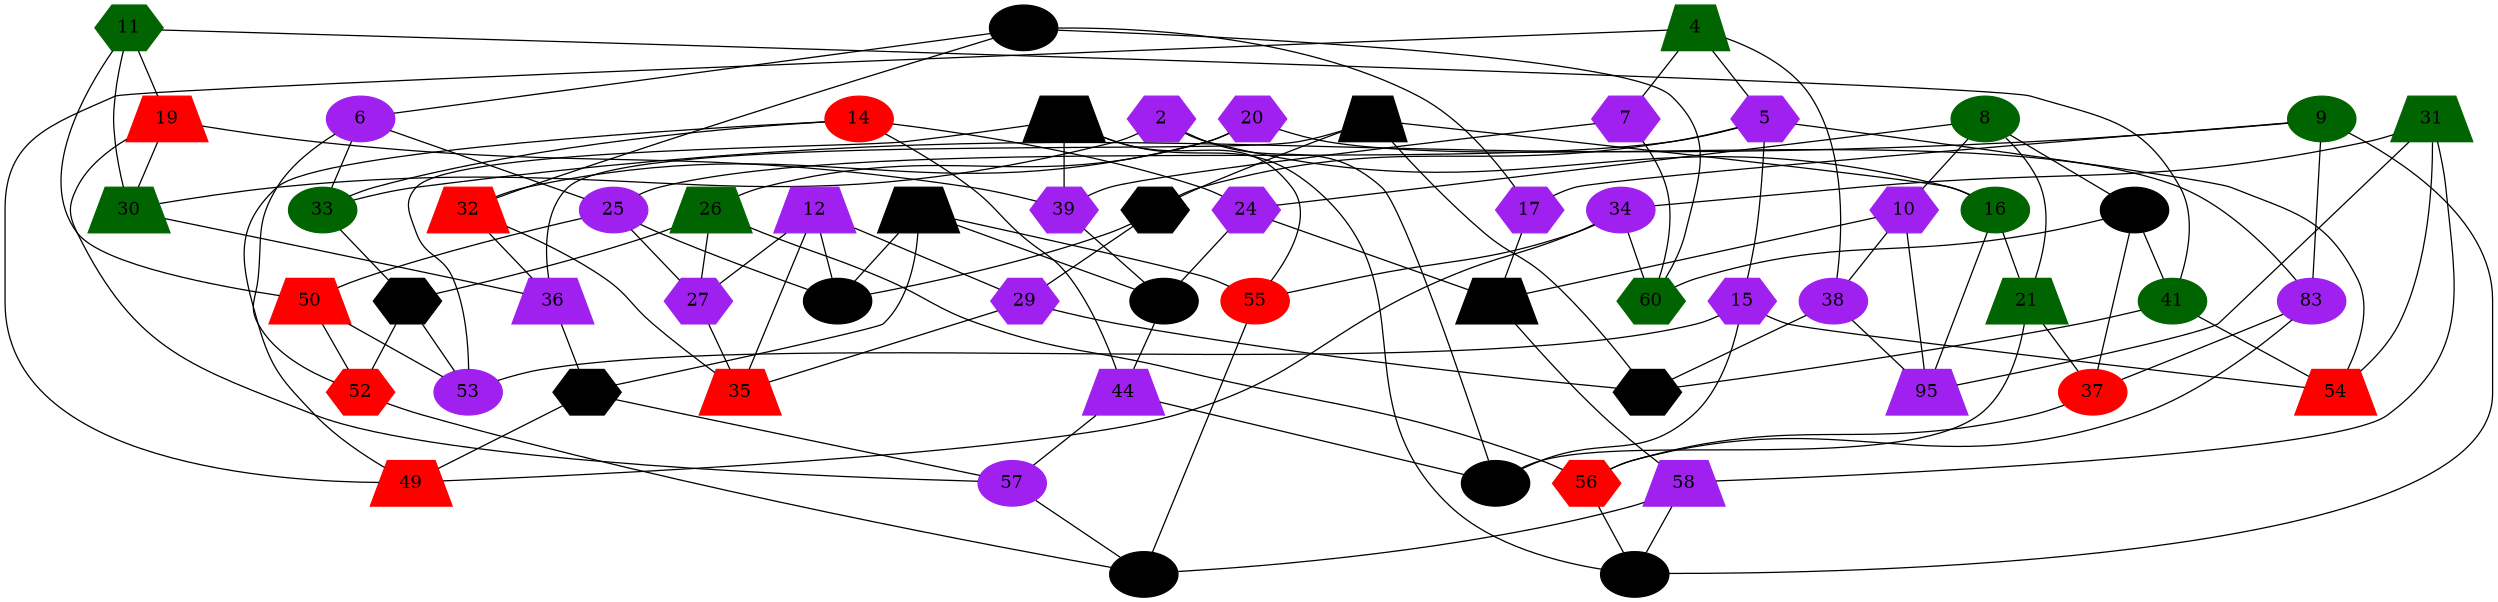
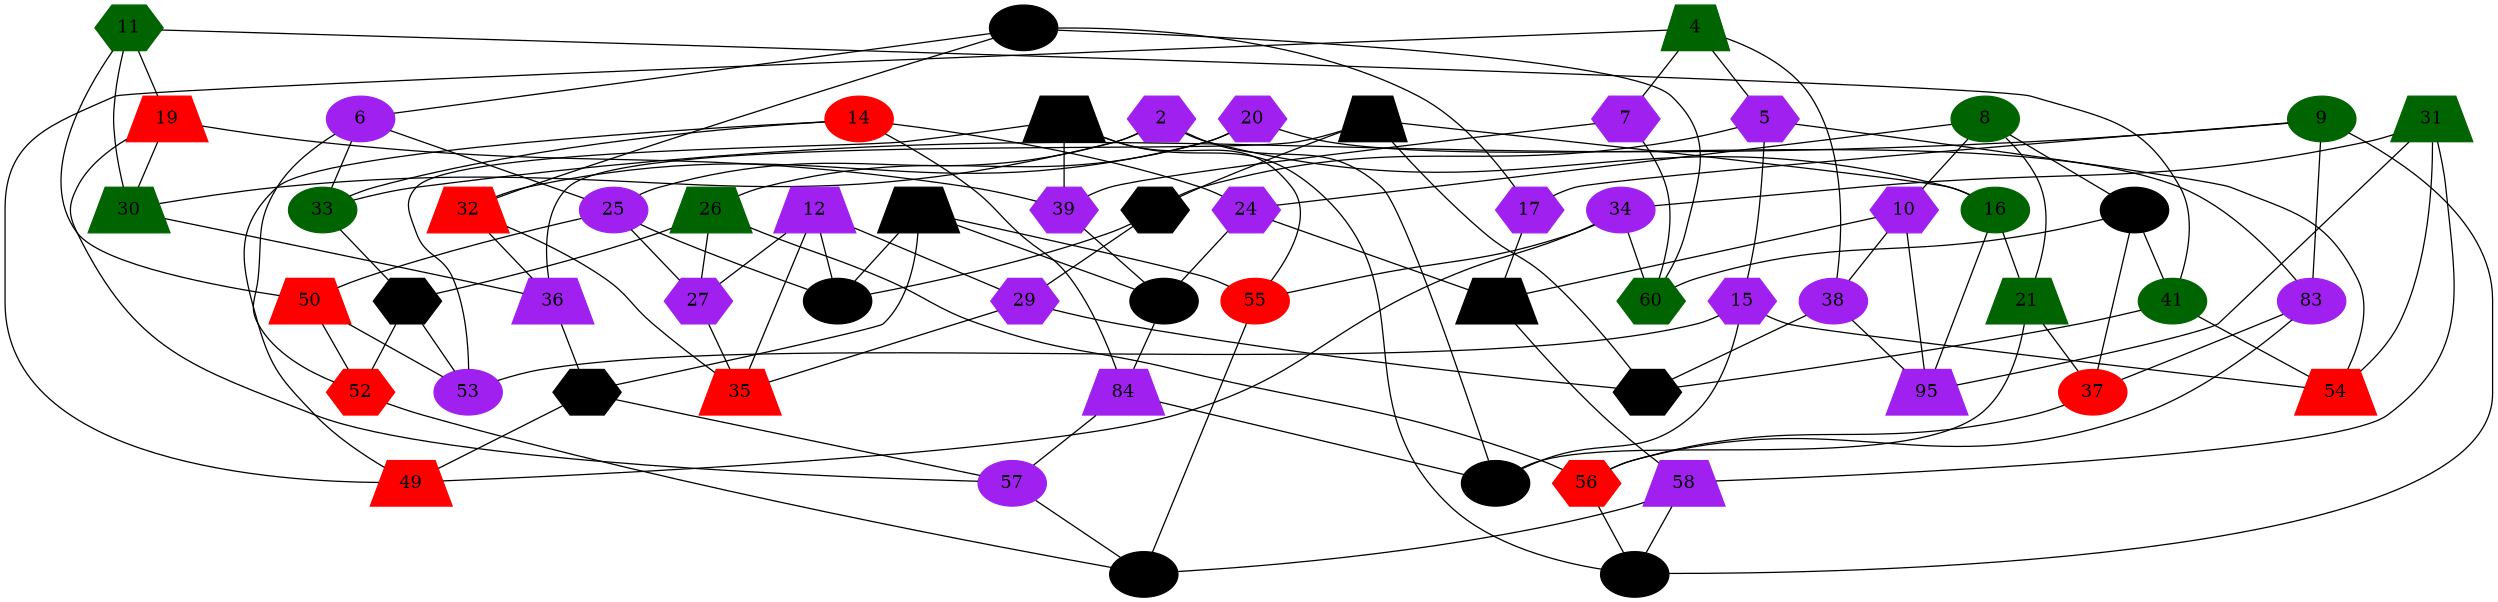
edge "5" -- "25": now "2" -- "25"
node "44": label "44" -> "84"
